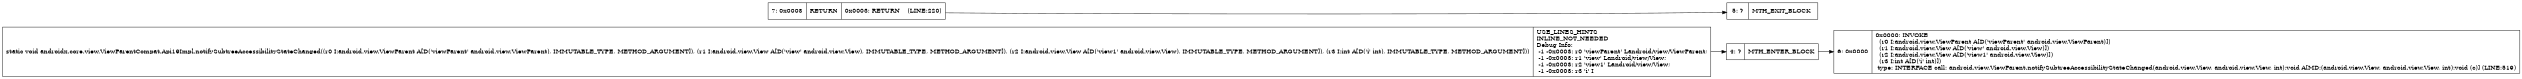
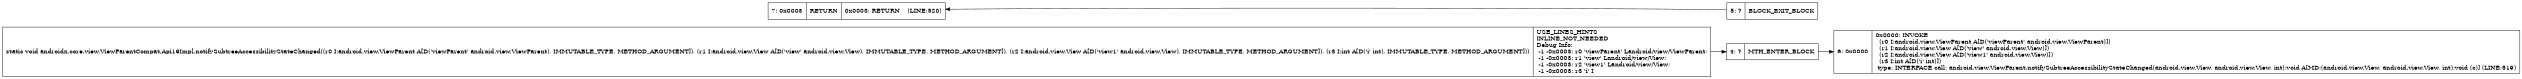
node "7: 0x0003": text "0x0003: RETURN    (LINE:220)" -> "0x0003: RETURN    (LINE:520)"
node "5: ?": text "MTH_EXIT_BLOCK" -> "BLOCK_EXIT_BLOCK"
edge "7: 0x0003" -> "5: ?": reversed
